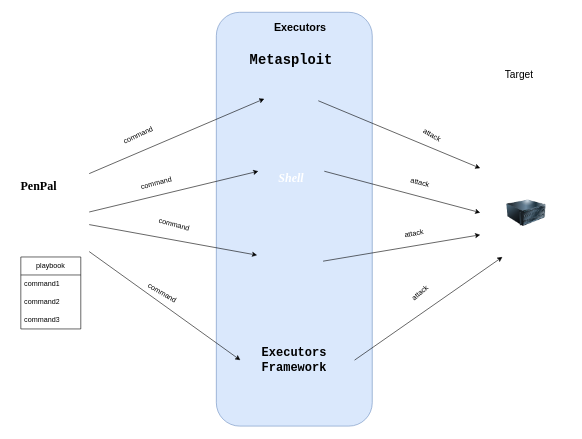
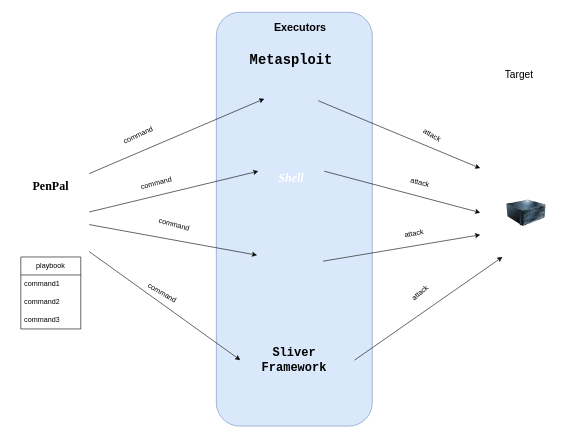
node "PenPal": moved (39, 186) -> (51, 186)
node "Executors Framework": label "Executors Framework" -> "Sliver Framework"
